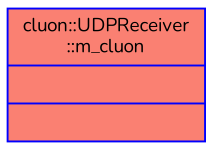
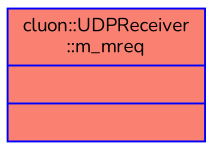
node "cluon::UDPReceiver": text "::m_cluon" -> "::m_mreq"
